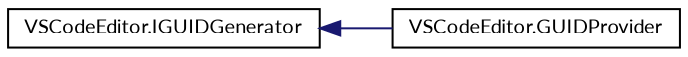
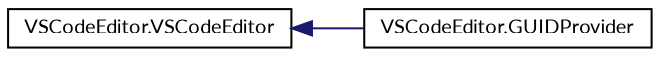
node "VSCodeEditor.IGUIDGenerator": label "VSCodeEditor.IGUIDGenerator" -> "VSCodeEditor.VSCodeEditor"
